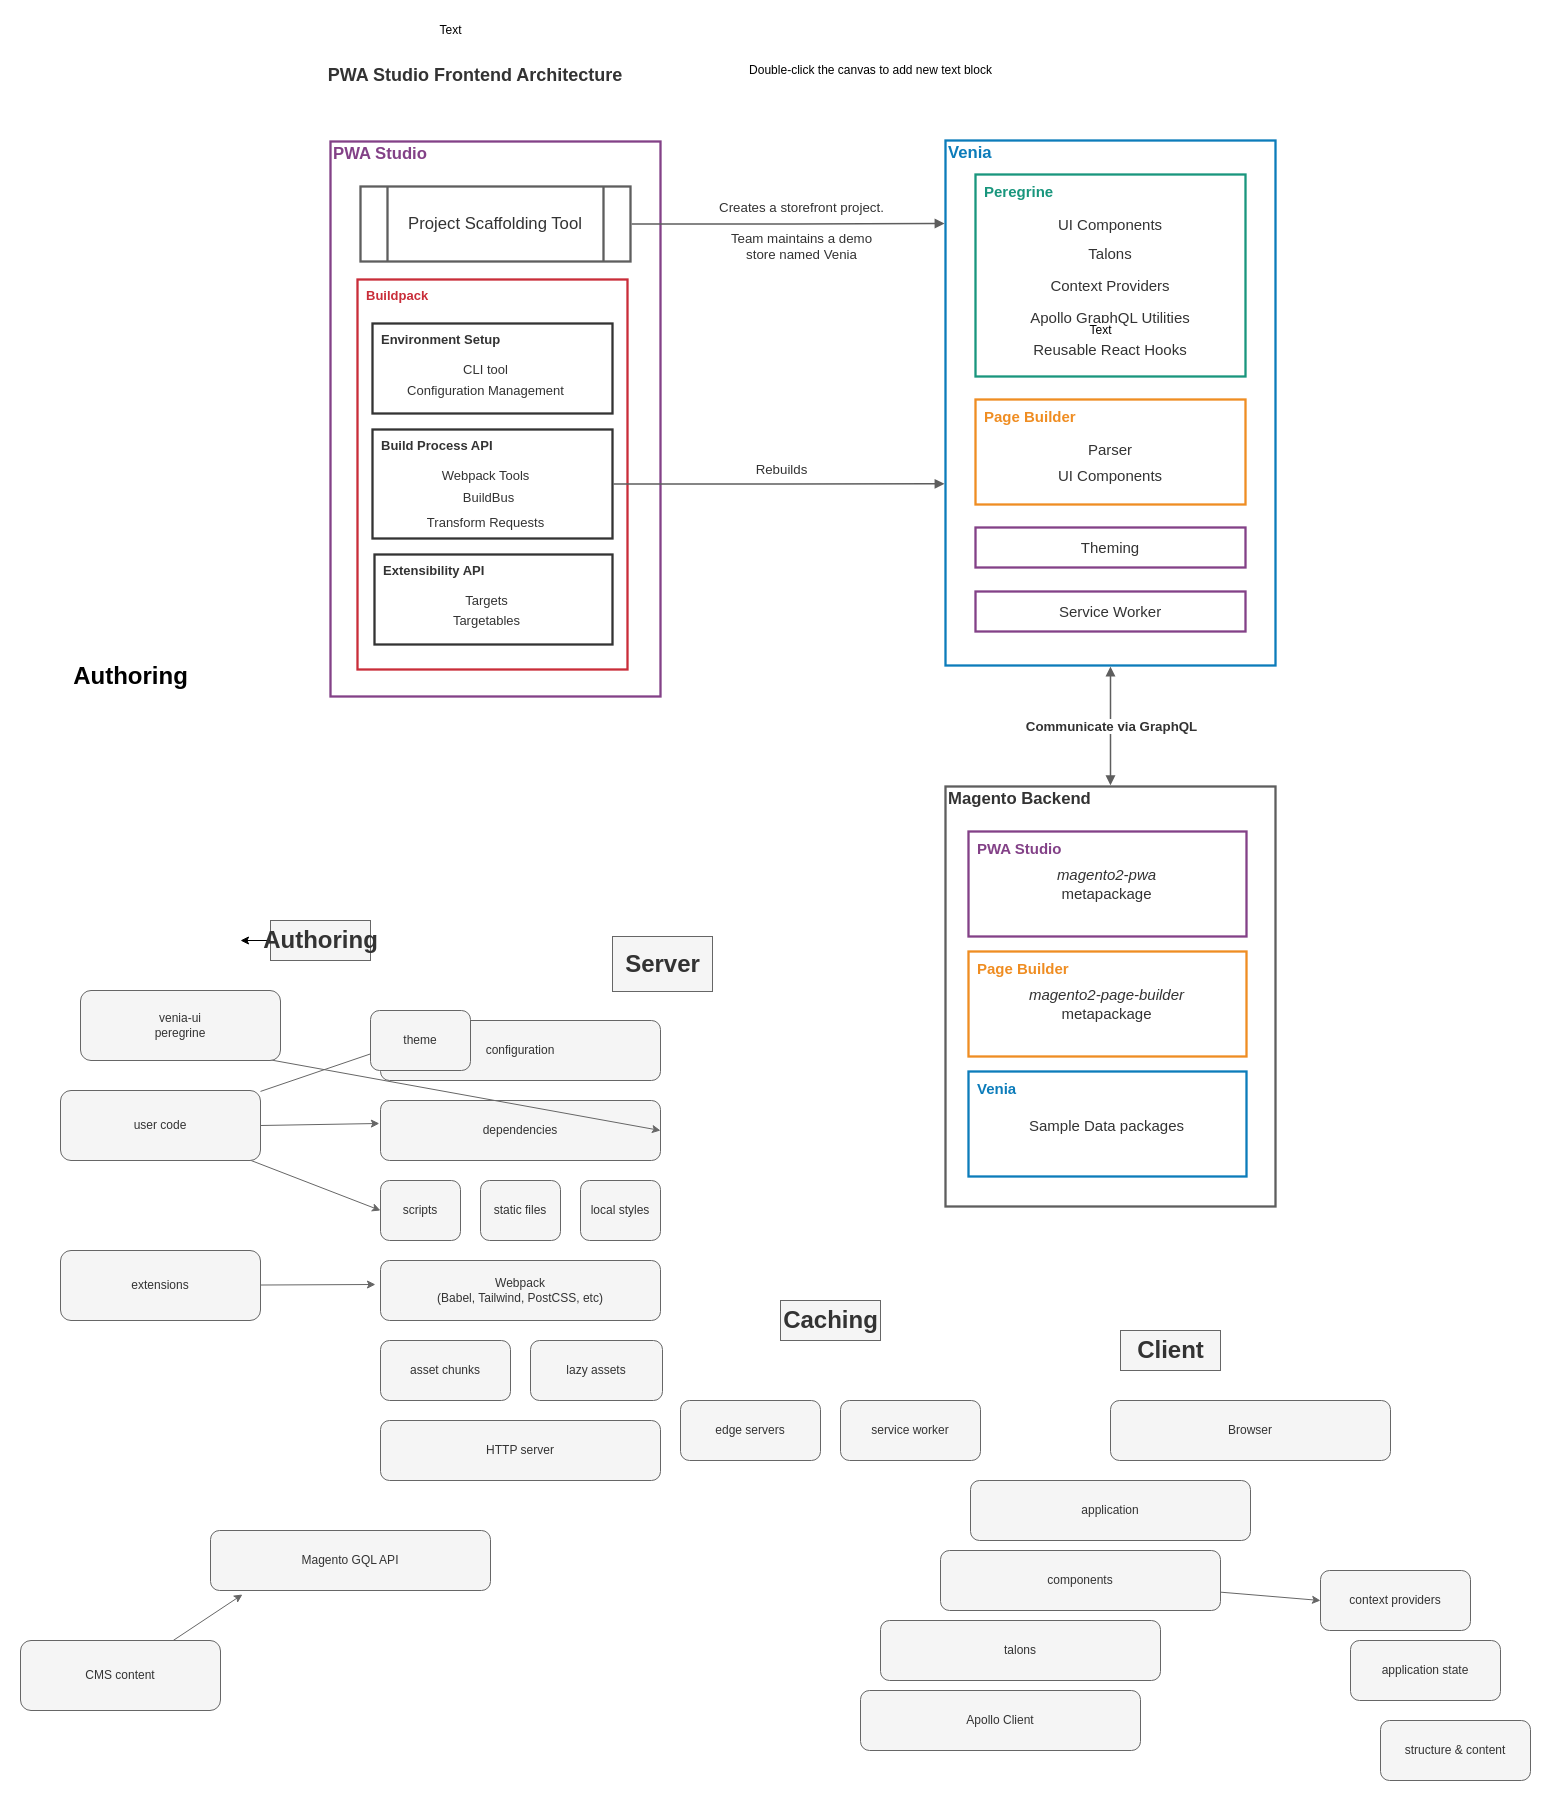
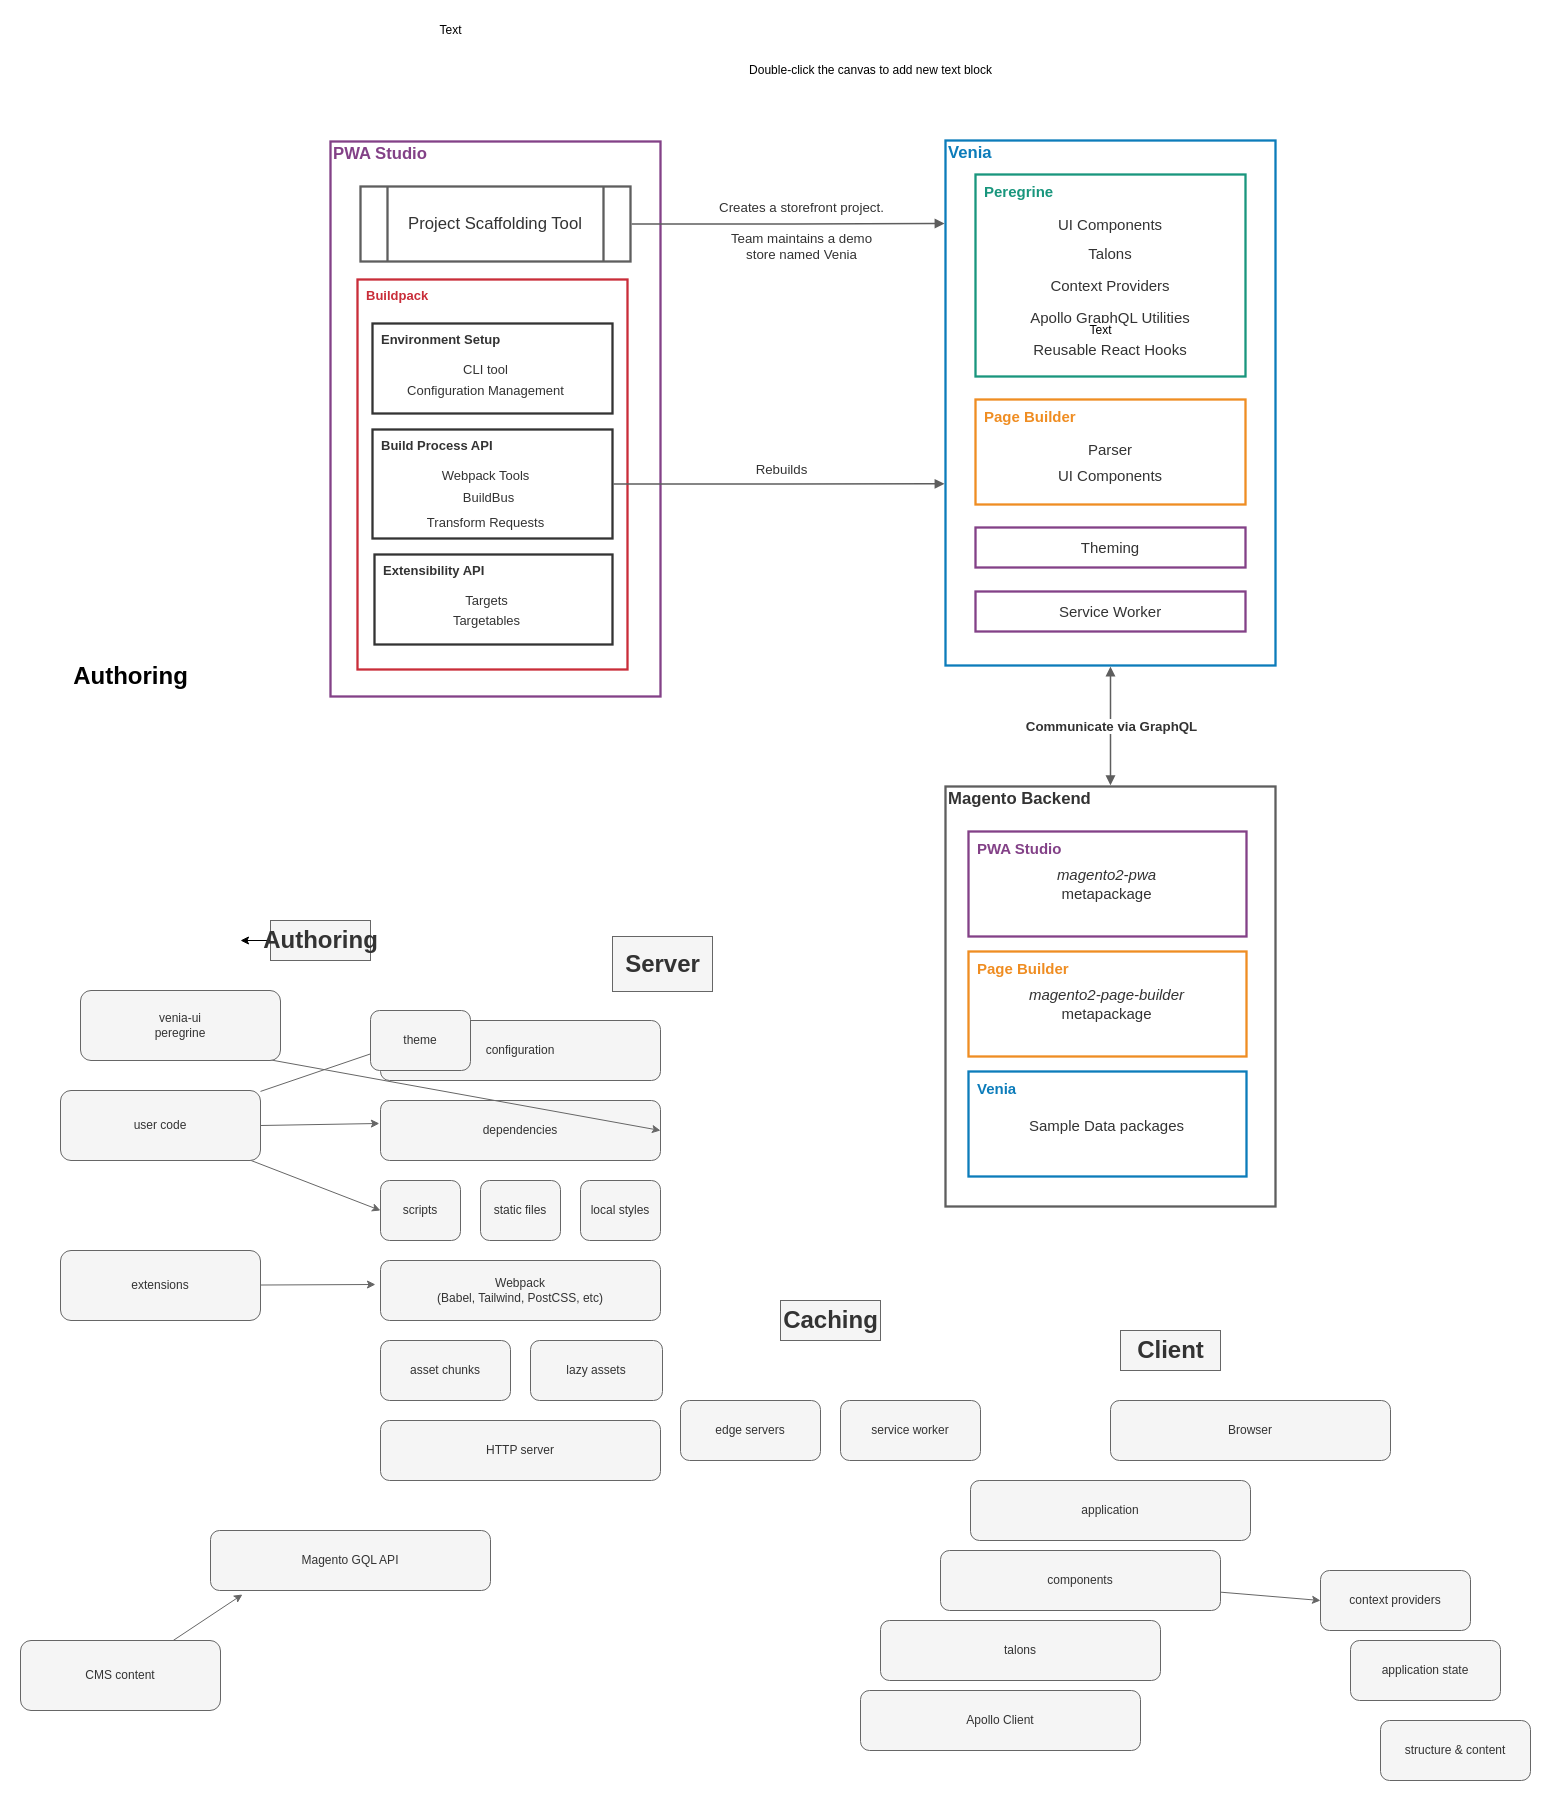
node "PWA Studio Frontend Architecture": removed
